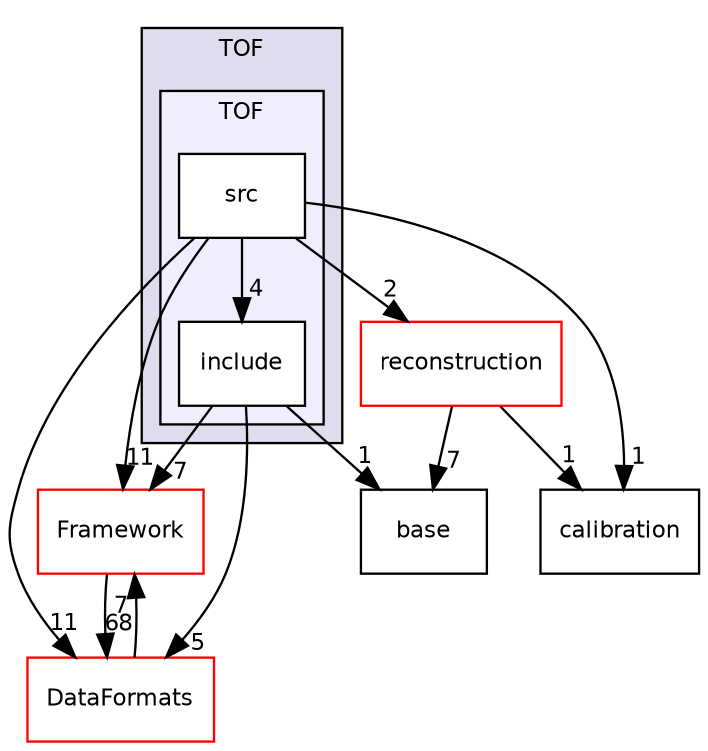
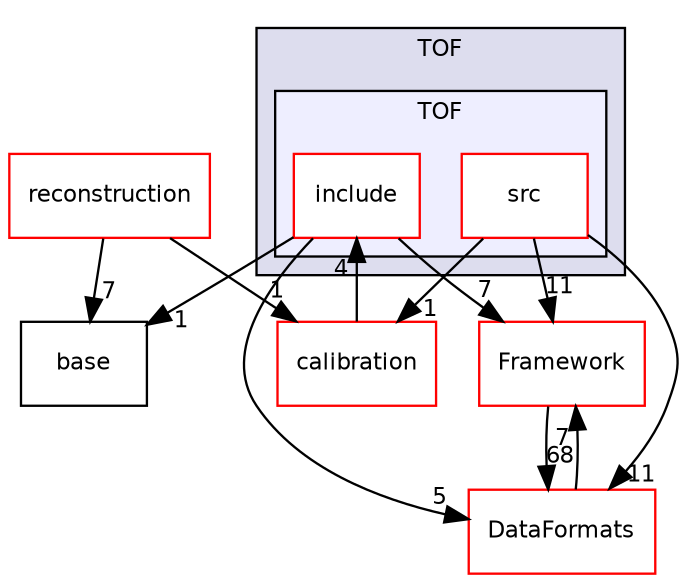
node "src": color black -> red
edge "src" -> "include": now "calibration" -> "include"
edge "src" -> "reconstruction": removed
node "include": color black -> red
node "calibration": color black -> red
